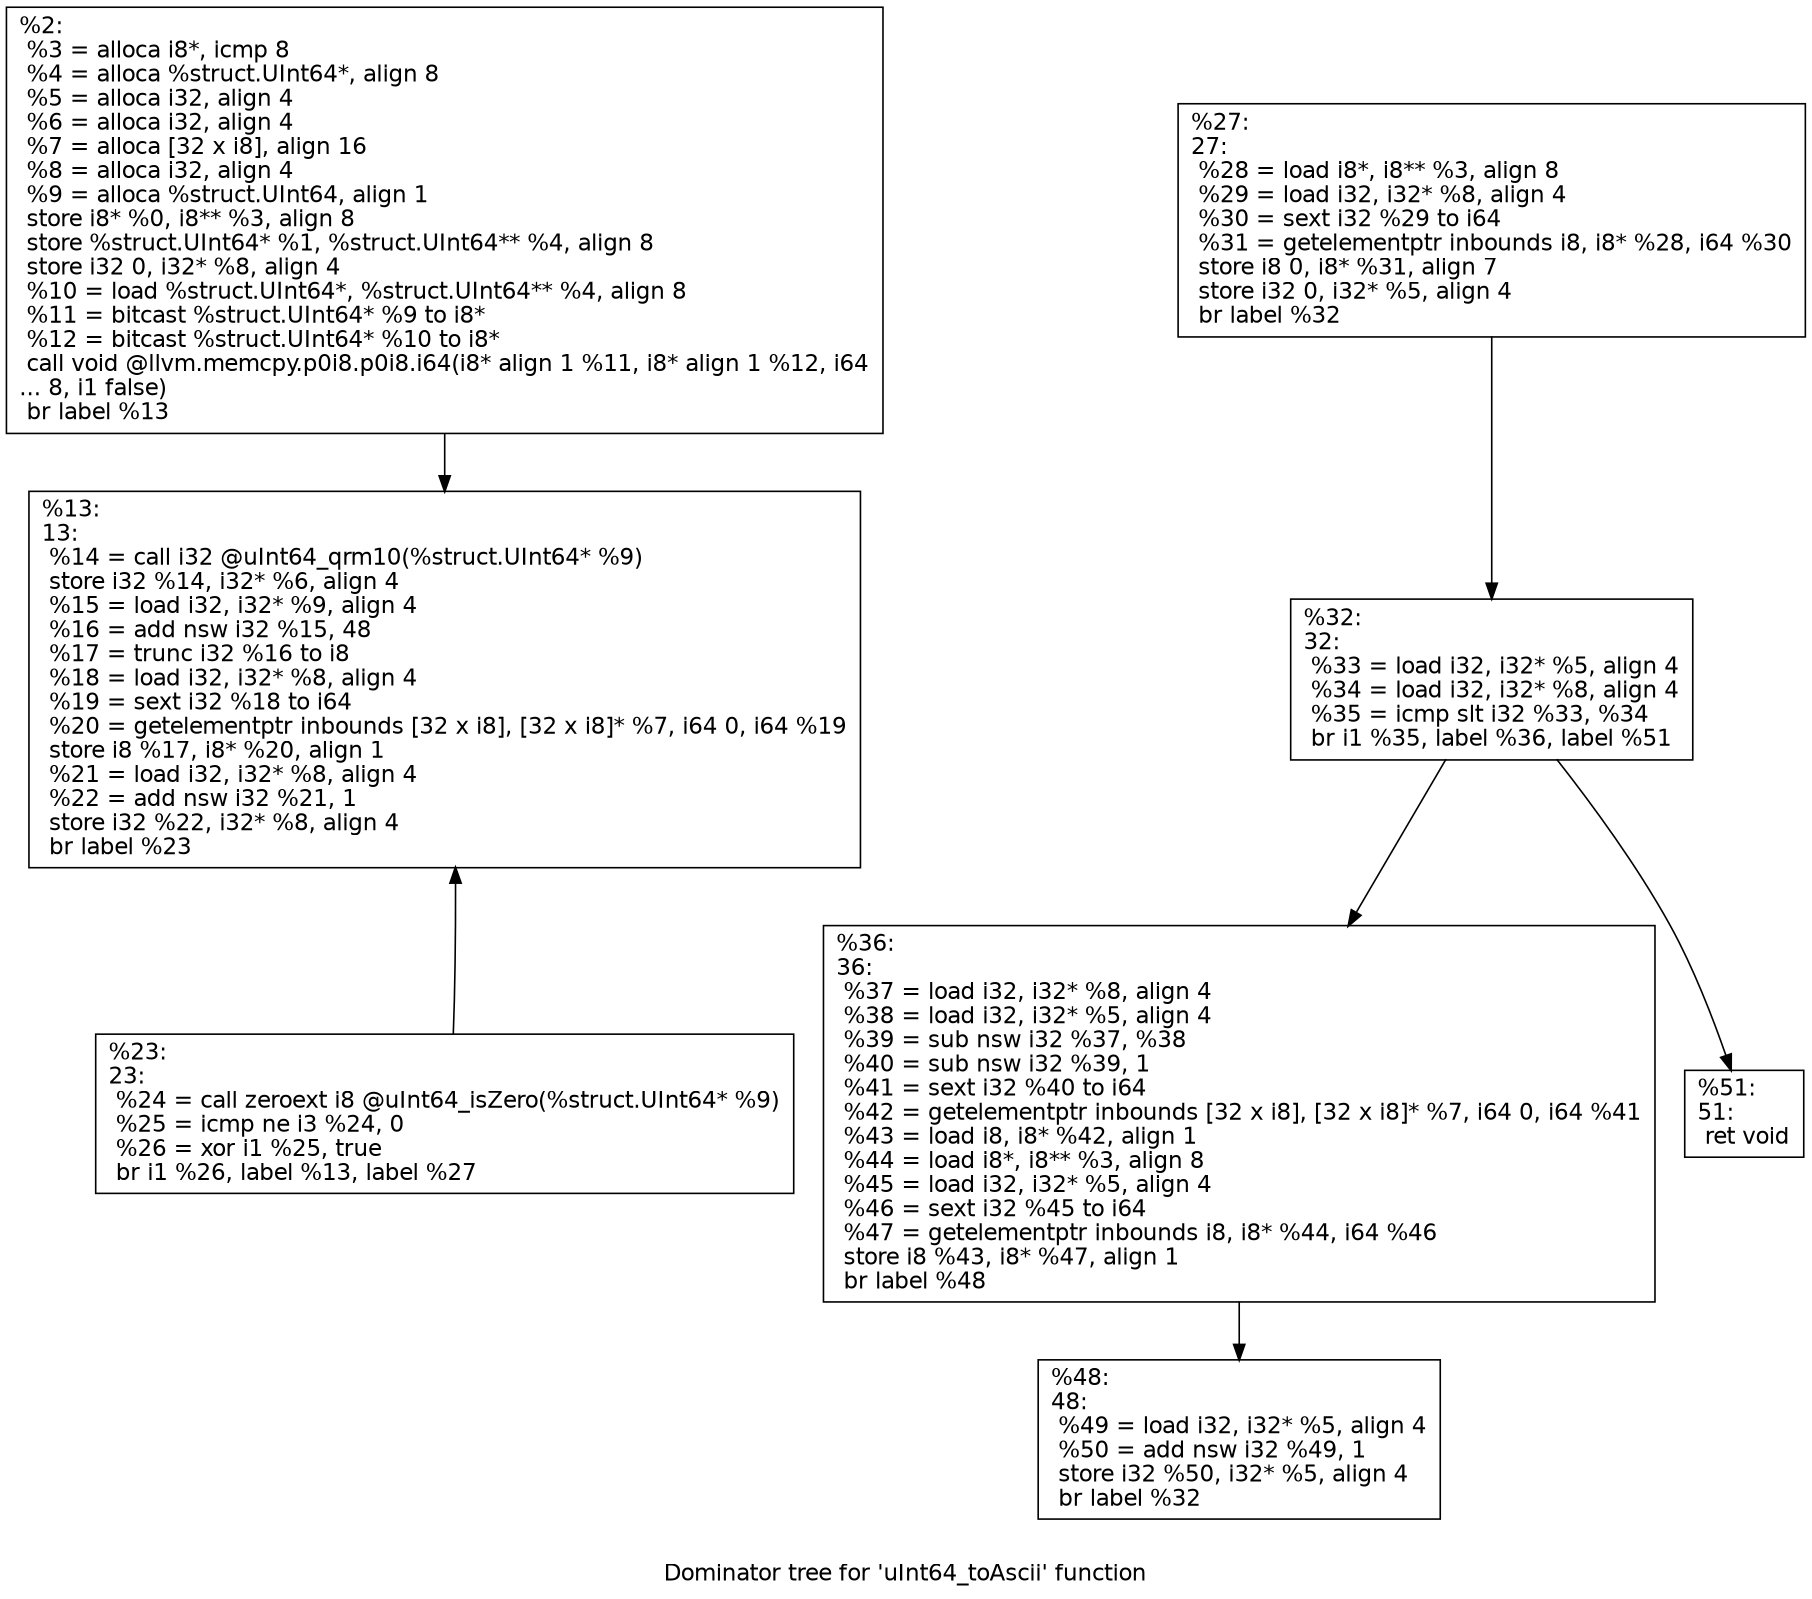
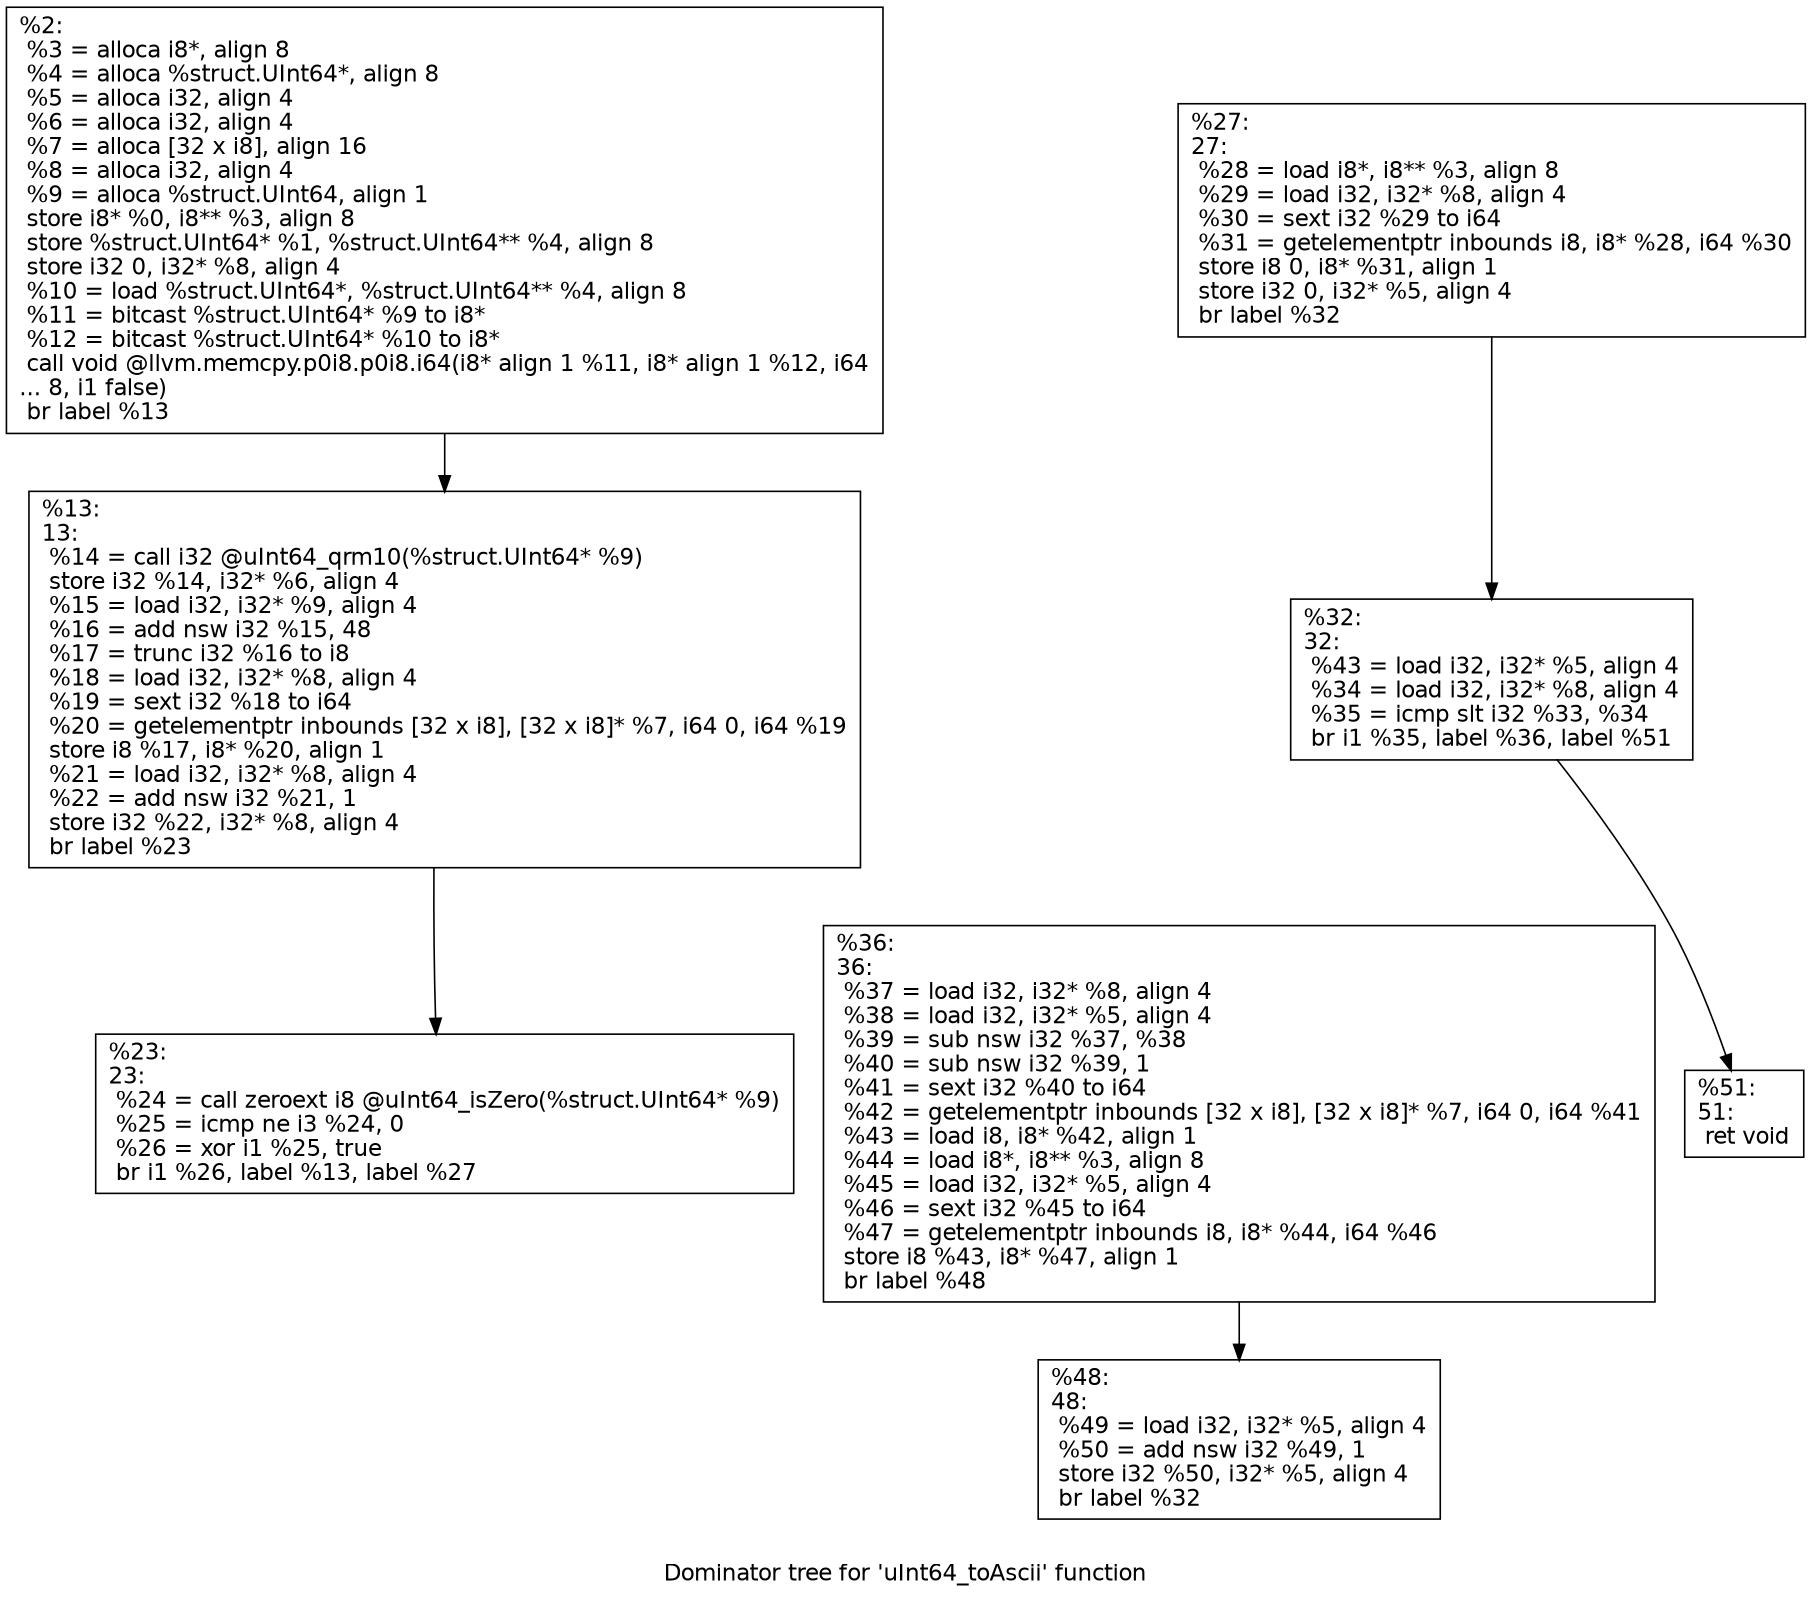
node "%2:": text "%3 = alloca i8*, icmp 8" -> "%3 = alloca i8*, align 8"
node "%27:": text "store i8 0, i8* %31, align 7" -> "store i8 0, i8* %31, align 1"
node "%32:": text "%33 = load i32, i32* %5, align 4" -> "%43 = load i32, i32* %5, align 4"
edge "%32:" -> "%36:": removed
edge "%23:" -> "%13:": reversed
